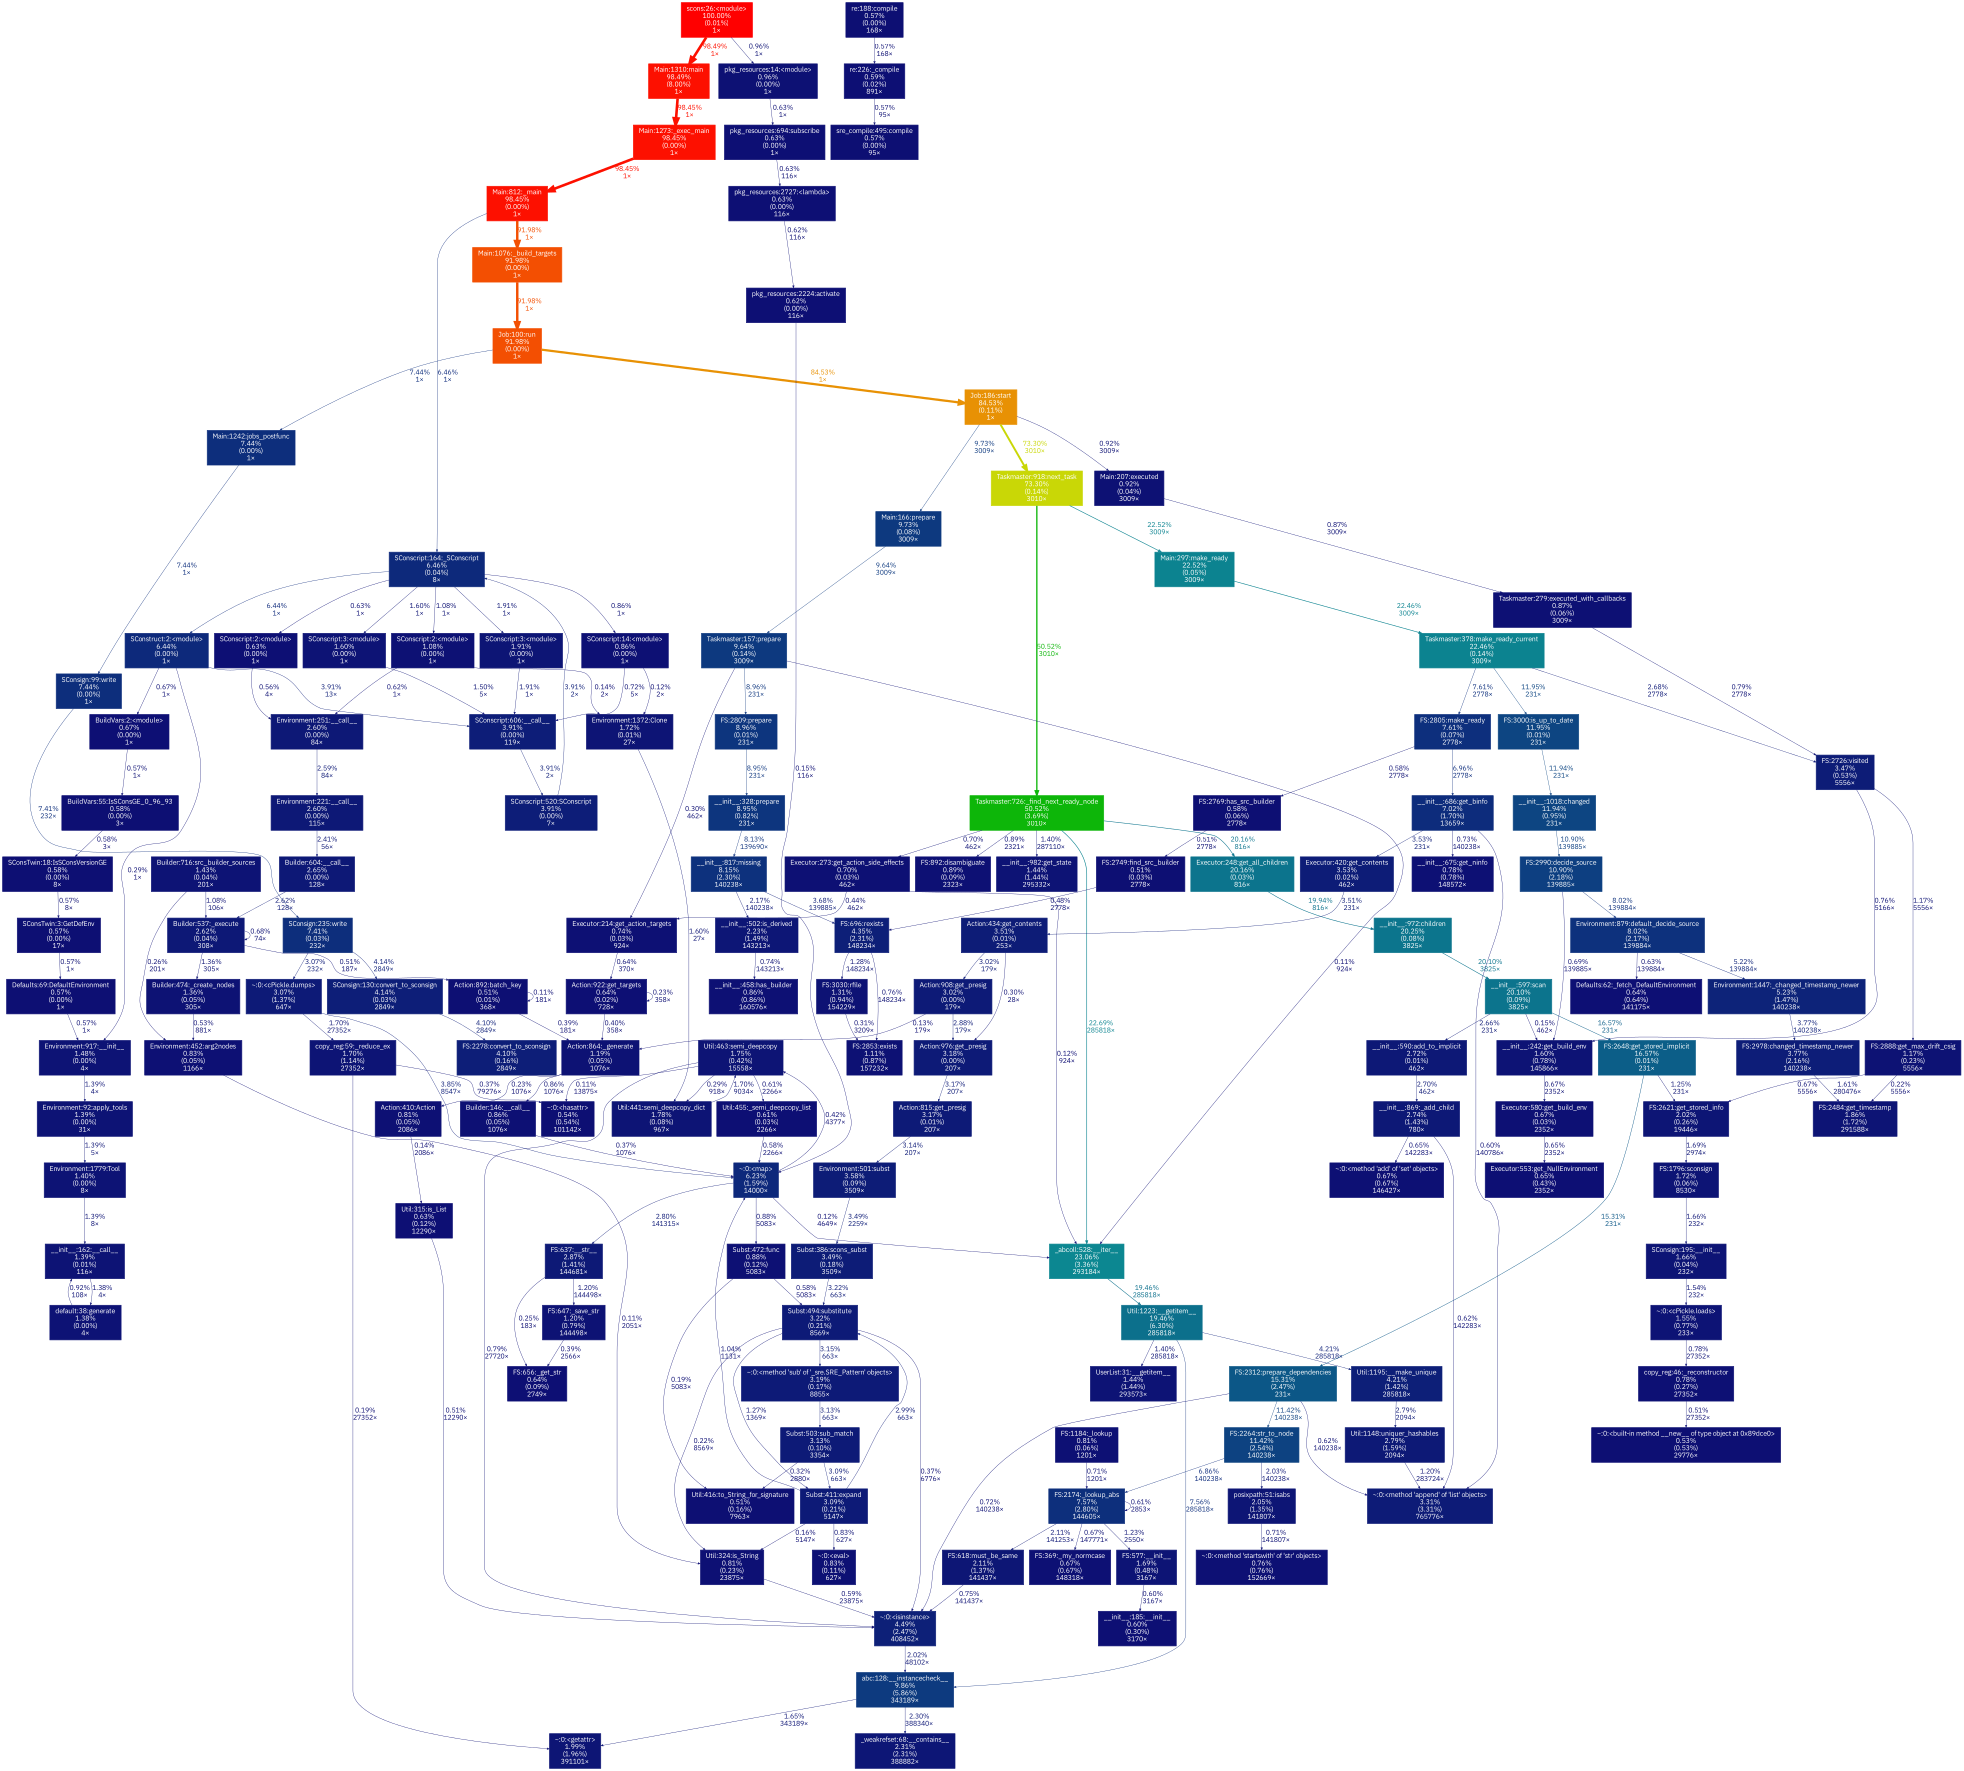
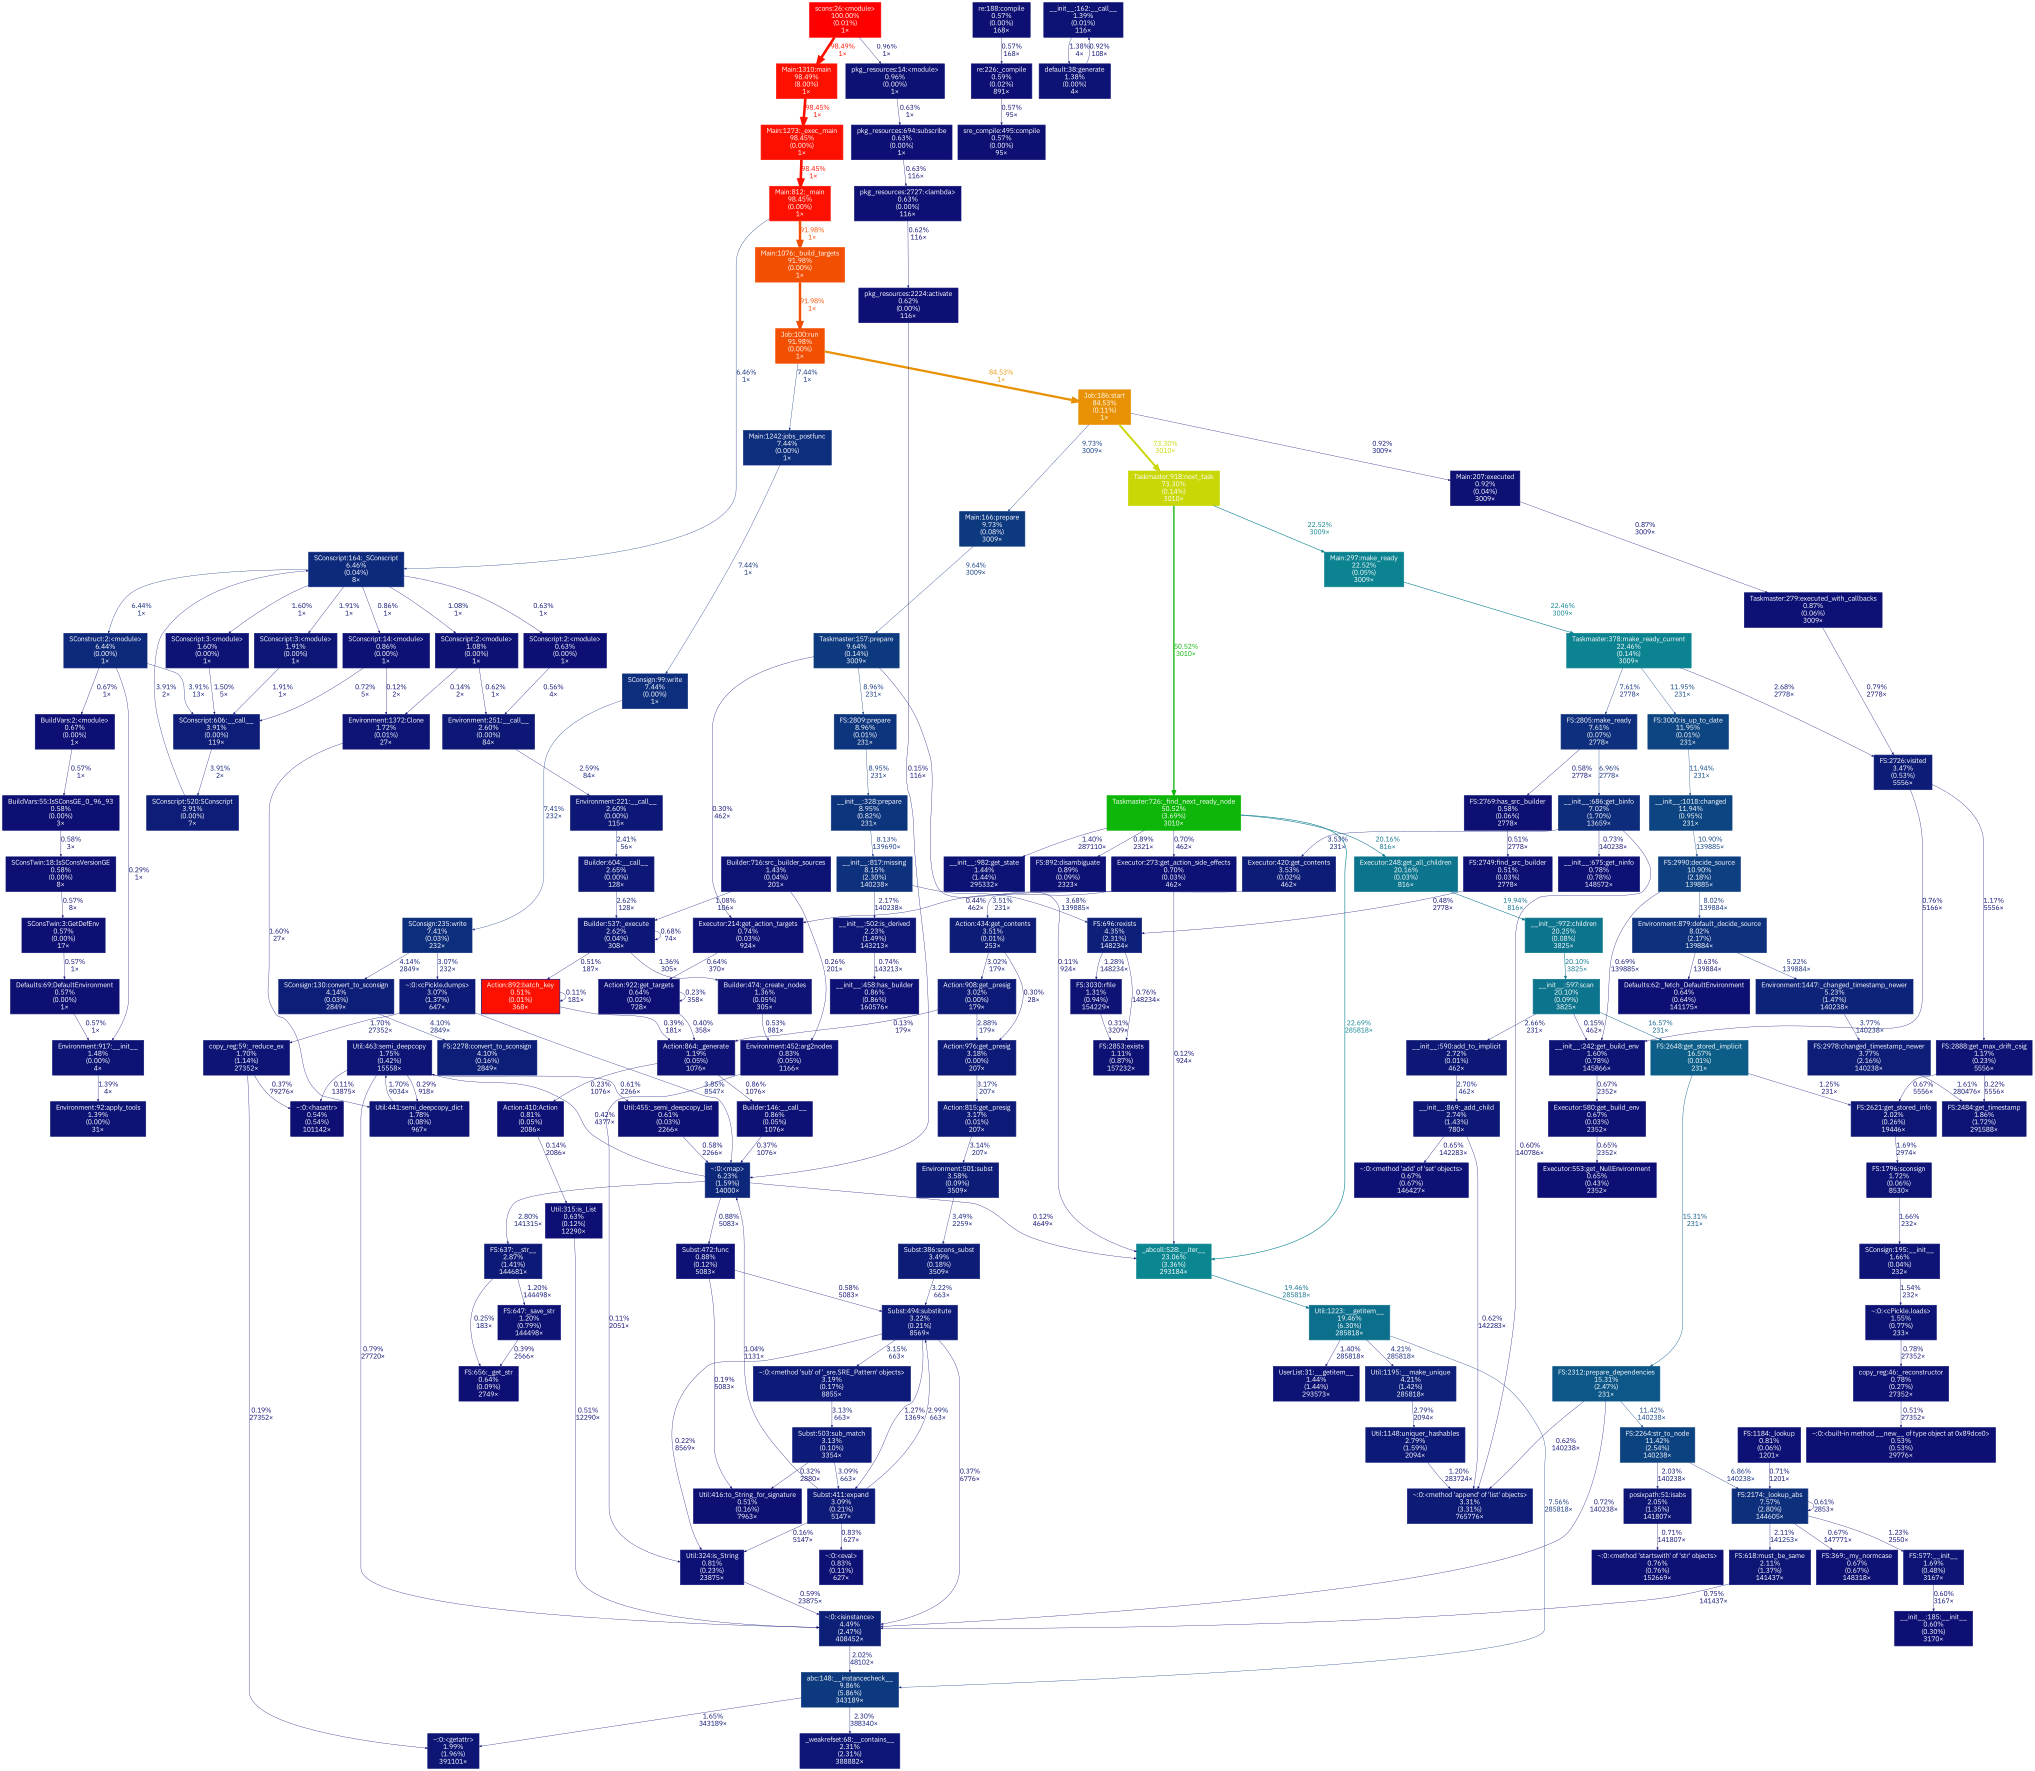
node "Action:892:batch_key 0.51% (0.01%) 368×": fillcolor #0d0f73 -> #fd1000
node "Environment:1779:Tool 1.40% (0.00%) 8×": removed
node "abc:128:__instancecheck__ 9.86% (5.86%) 343189×": label "abc:128:__instancecheck__ 9.86% (5.86%) 343189×" -> "abc:148:__instancecheck__ 9.86% (5.86%) 343189×"
